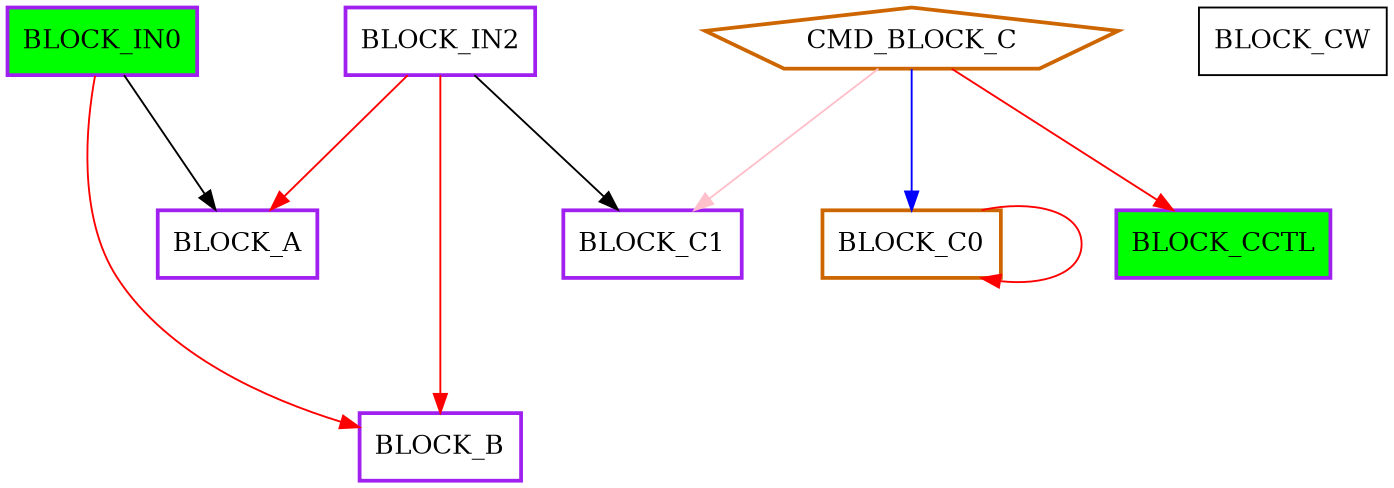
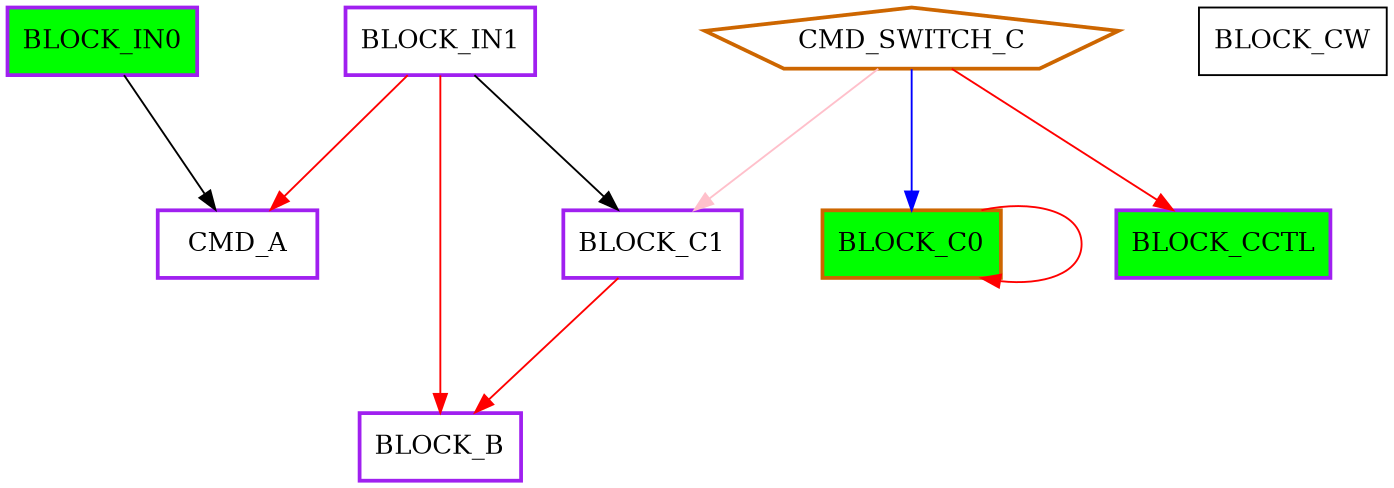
node "BLOCK_IN2": label "BLOCK_IN2" -> "BLOCK_IN1"
node "CMD_BLOCK_C": label "CMD_BLOCK_C" -> "CMD_SWITCH_C"
node "BLOCK_A": label "BLOCK_A" -> "CMD_A"
node "BLOCK_C0": fillcolor white -> green
edge "BLOCK_IN0" -> "BLOCK_B": now "BLOCK_C1" -> "BLOCK_B"
